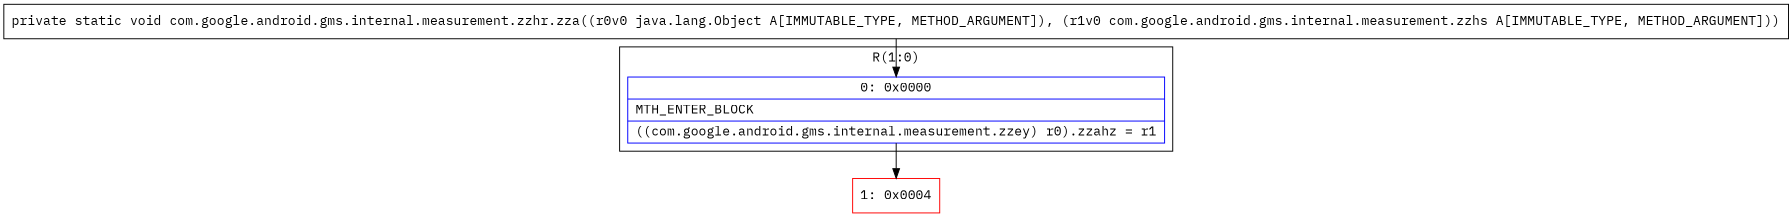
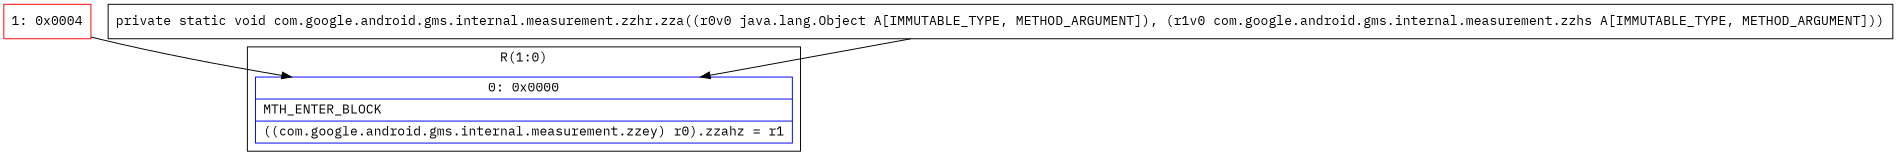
edge "0: 0x0000" -> "1: 0x0004": reversed
